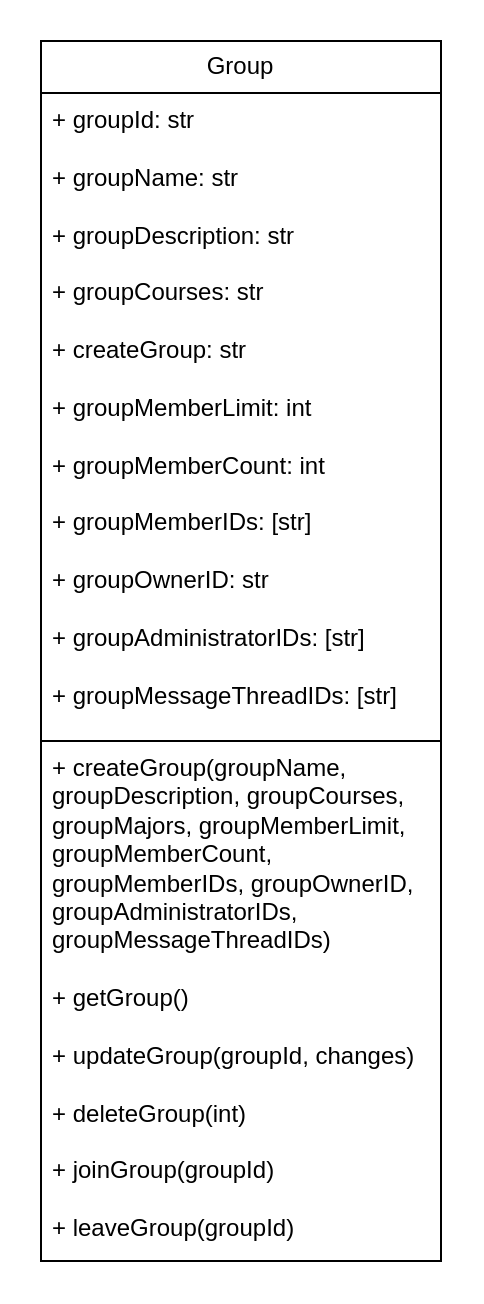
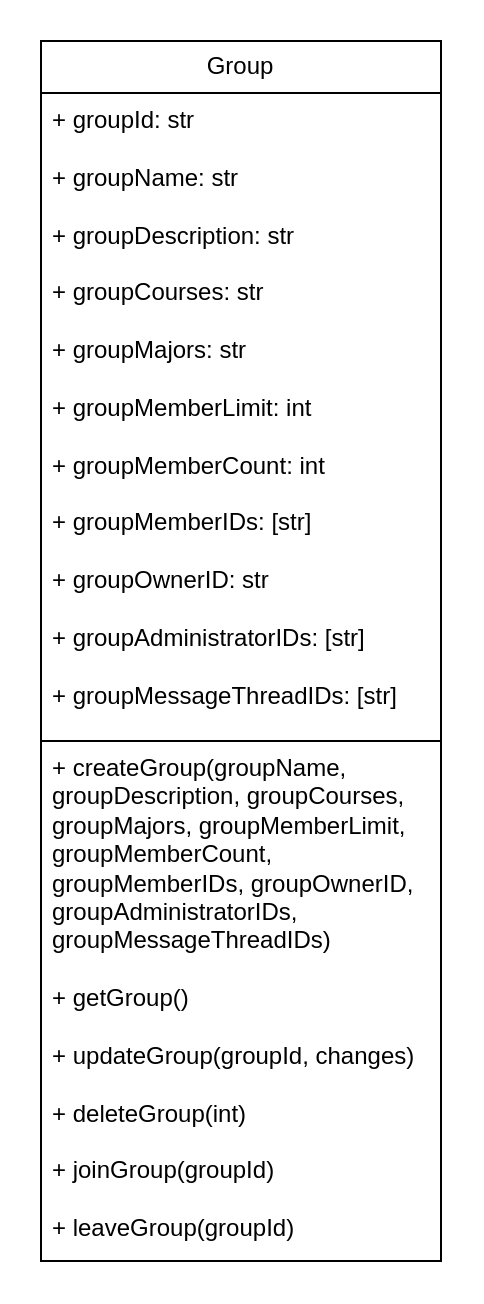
node "+ groupId: str + groupName: str + groupDescription: str + groupCourses: str + createGroup: str + groupMemberLimit: int + groupMemberCount: int + groupMemberIDs: [str] + groupOwnerID: str + groupAdministratorIDs: [str] + groupMessageThreadIDs: [str]": label "+ groupId: str + groupName: str + groupDescription: str + groupCourses: str + createGroup: str + groupMemberLimit: int + groupMemberCount: int + groupMemberIDs: [str] + groupOwnerID: str + groupAdministratorIDs: [str] + groupMessageThreadIDs: [str]" -> "+ groupId: str + groupName: str + groupDescription: str + groupCourses: str + groupMajors: str + groupMemberLimit: int + groupMemberCount: int + groupMemberIDs: [str] + groupOwnerID: str + groupAdministratorIDs: [str] + groupMessageThreadIDs: [str]"
